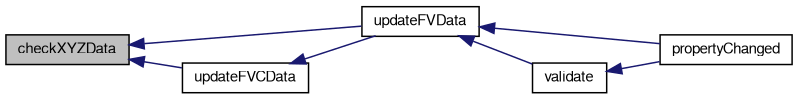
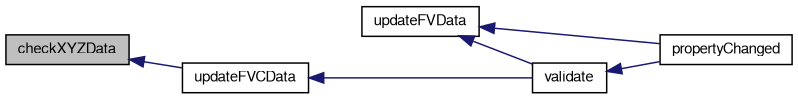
edge "updateFVData" -> "checkXYZData": removed
edge "updateFVData" -> "updateFVCData": now "validate" -> "updateFVCData"
